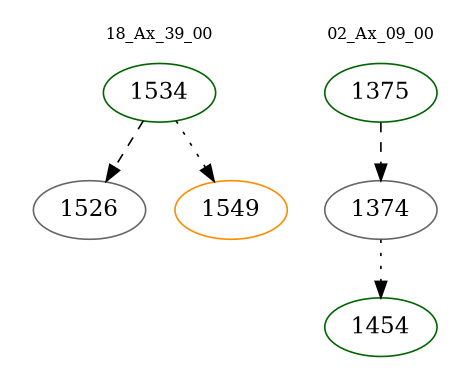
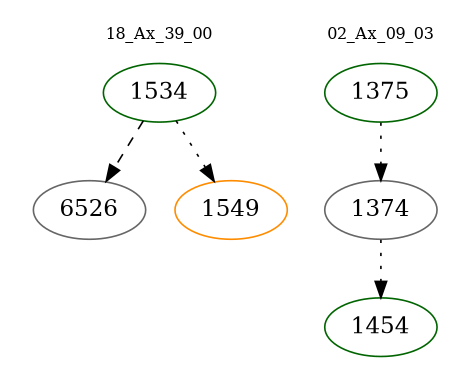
cluster "02_Ax_09_00": label "02_Ax_09_00" -> "02_Ax_09_03"
edge "1375" -> "1374": style dashed -> dotted
node "1526": label "1526" -> "6526"
